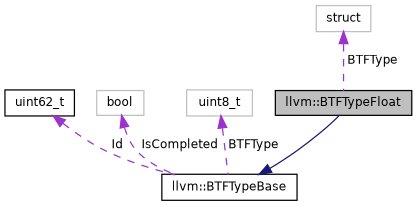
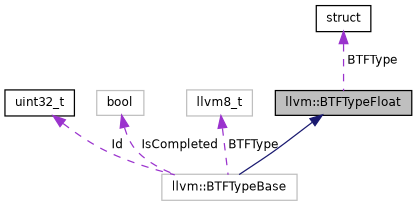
node "struct": color grey75 -> black
node "uint62_t": label "uint62_t" -> "uint32_t"
node "uint8_t": label "uint8_t" -> "llvm8_t"
edge "llvm::BTFTypeFloat" -> "llvm::BTFTypeBase": reversed
node "llvm::BTFTypeBase": color black -> grey75
